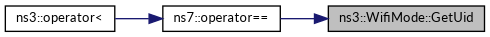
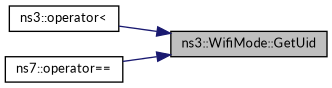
edge "ns3::operator<" -> "ns7::operator==": now "ns3::operator<" -> "ns3::WifiMode::GetUid"
